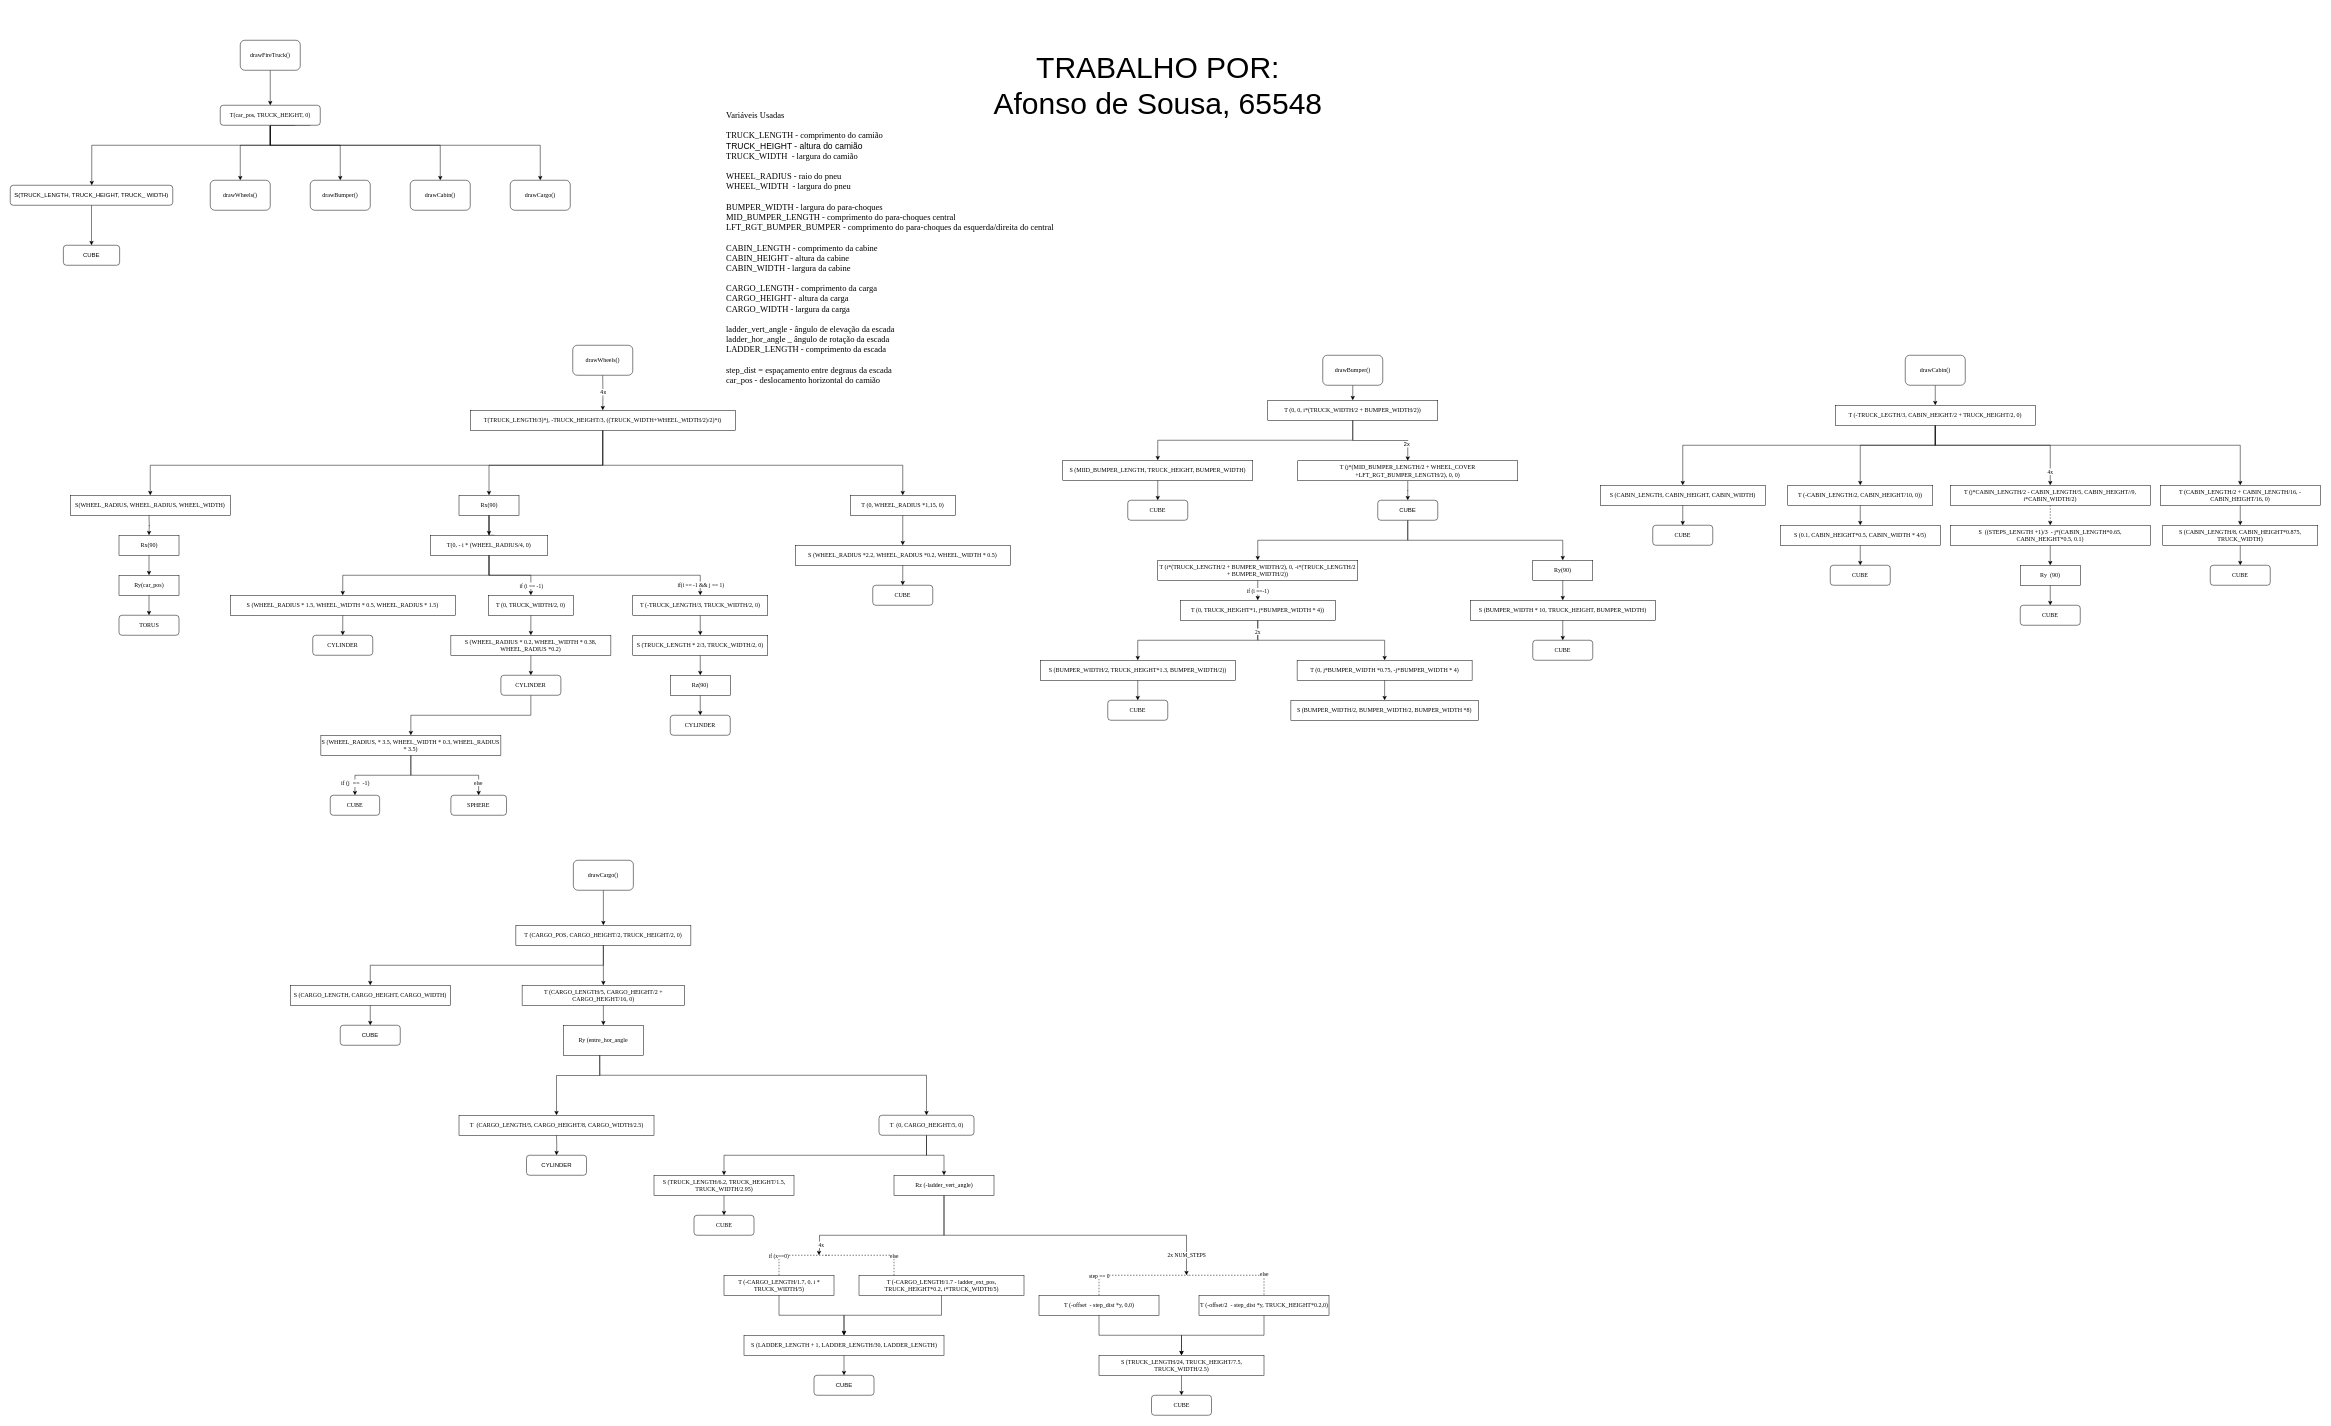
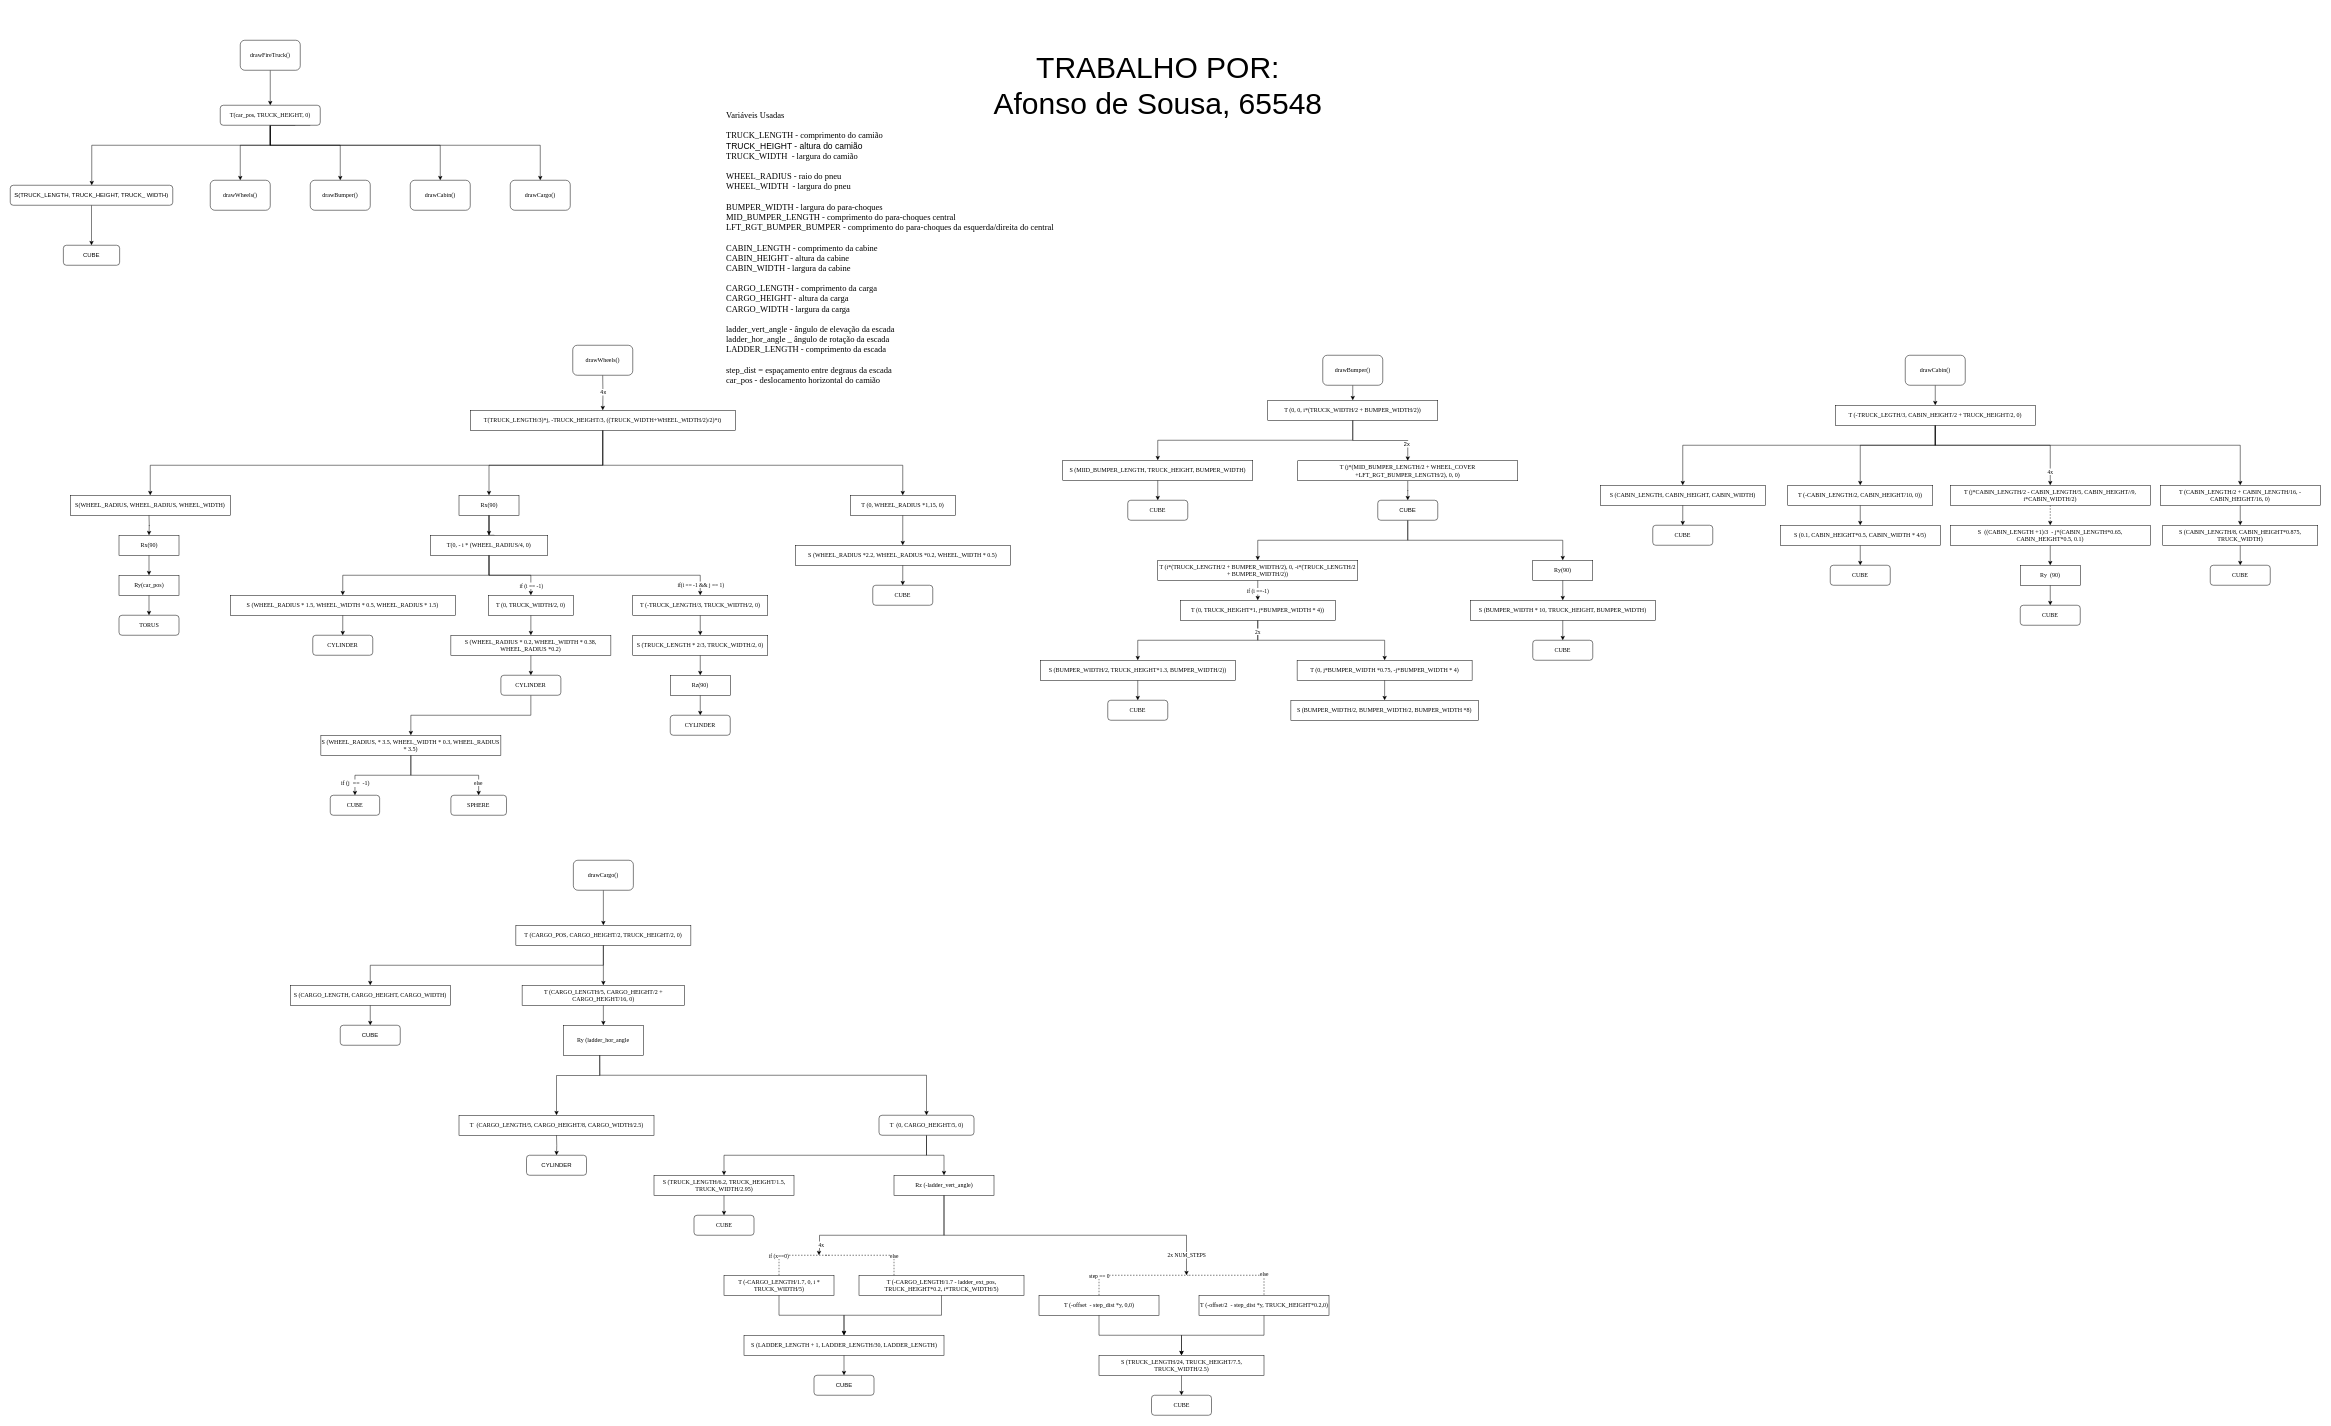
node "S ((STEPS_LENGTH +1)/3 - j*(CABIN_LENGTH*0.65, CABIN_HEIGHT*0.5, 0.1)": label "S ((STEPS_LENGTH +1)/3 - j*(CABIN_LENGTH*0.65, CABIN_HEIGHT*0.5, 0.1)" -> "S ((CABIN_LENGTH +1)/3 - j*(CABIN_LENGTH*0.65, CABIN_HEIGHT*0.5, 0.1)"
node "Ry (entre_hor_angle": label "Ry (entre_hor_angle" -> "Ry (ladder_hor_angle"
